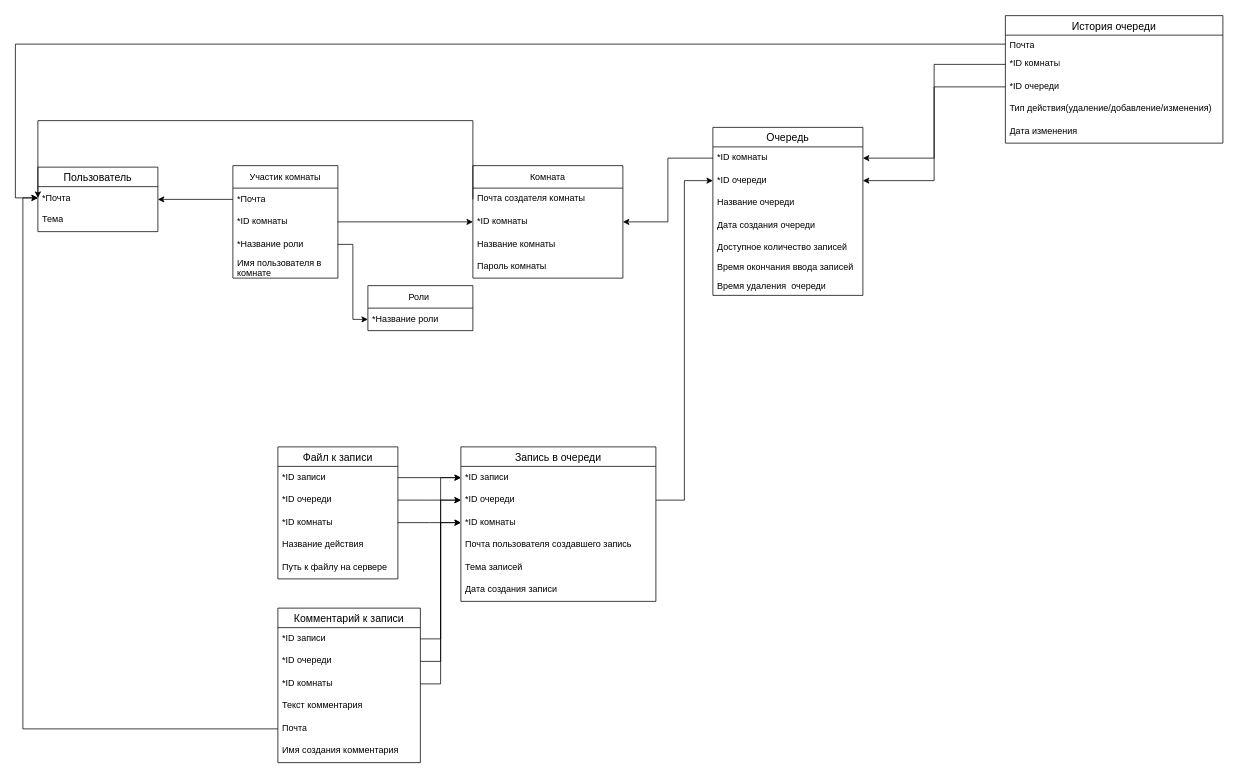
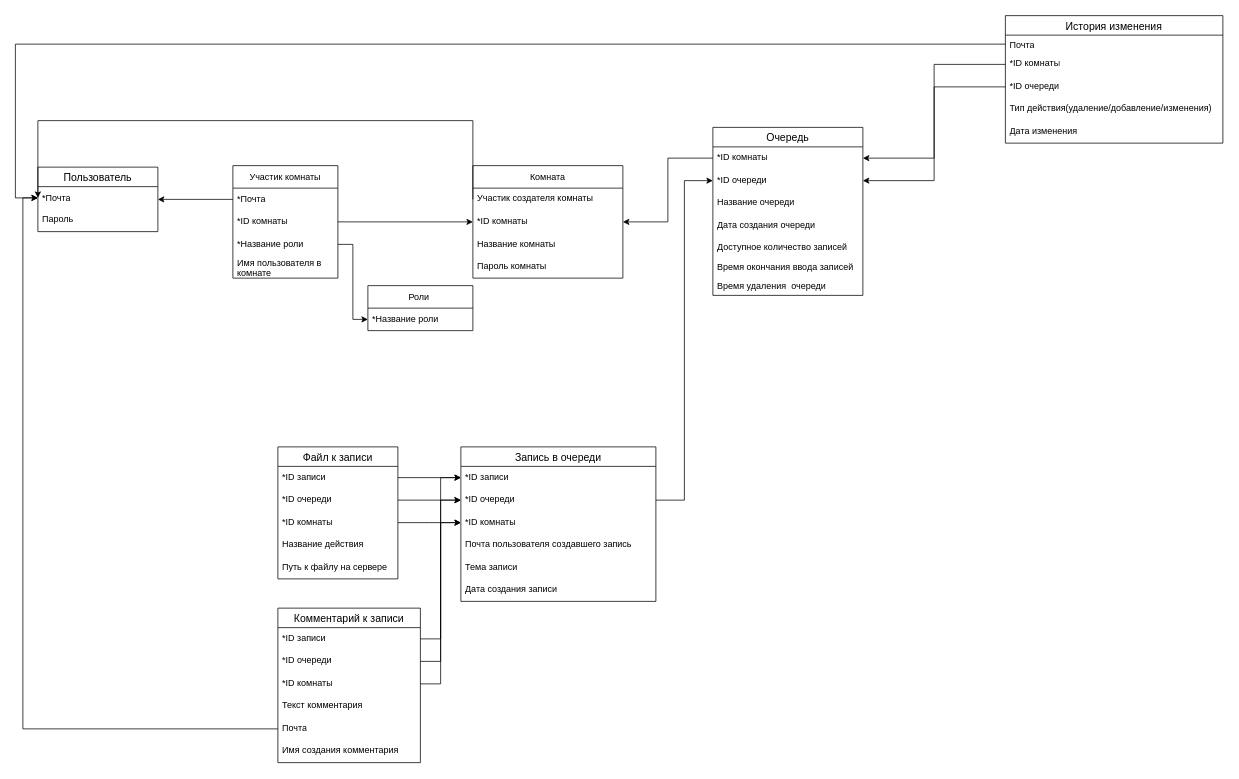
node "История очереди": label "История очереди" -> "История изменения"
node "Почта создателя комнаты": label "Почта создателя комнаты" -> "Участик создателя комнаты"
node "Тема": label "Тема" -> "Пароль"
node "Тема записей": label "Тема записей" -> "Тема записи"
